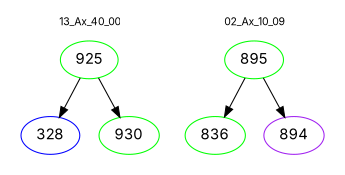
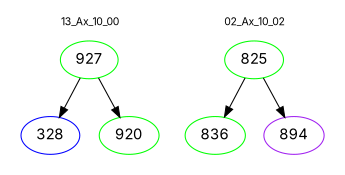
cluster "13_Ax_40_00": label "13_Ax_40_00" -> "13_Ax_10_00"
cluster "02_Ax_10_09": label "02_Ax_10_09" -> "02_Ax_10_02"
node "925": label "925" -> "927"
node "895": label "895" -> "825"
node "930": label "930" -> "920"
